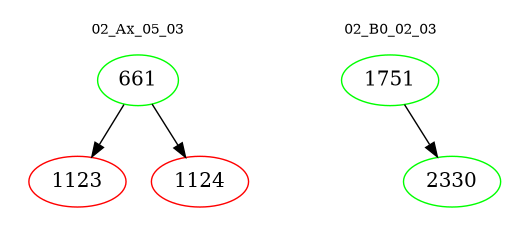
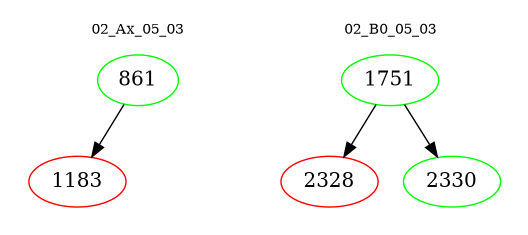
cluster "02_B0_02_03": label "02_B0_02_03" -> "02_B0_05_03"
node "661": label "661" -> "861"
node "1123": label "1123" -> "1183"
node "1124": removed
node "2328": added
